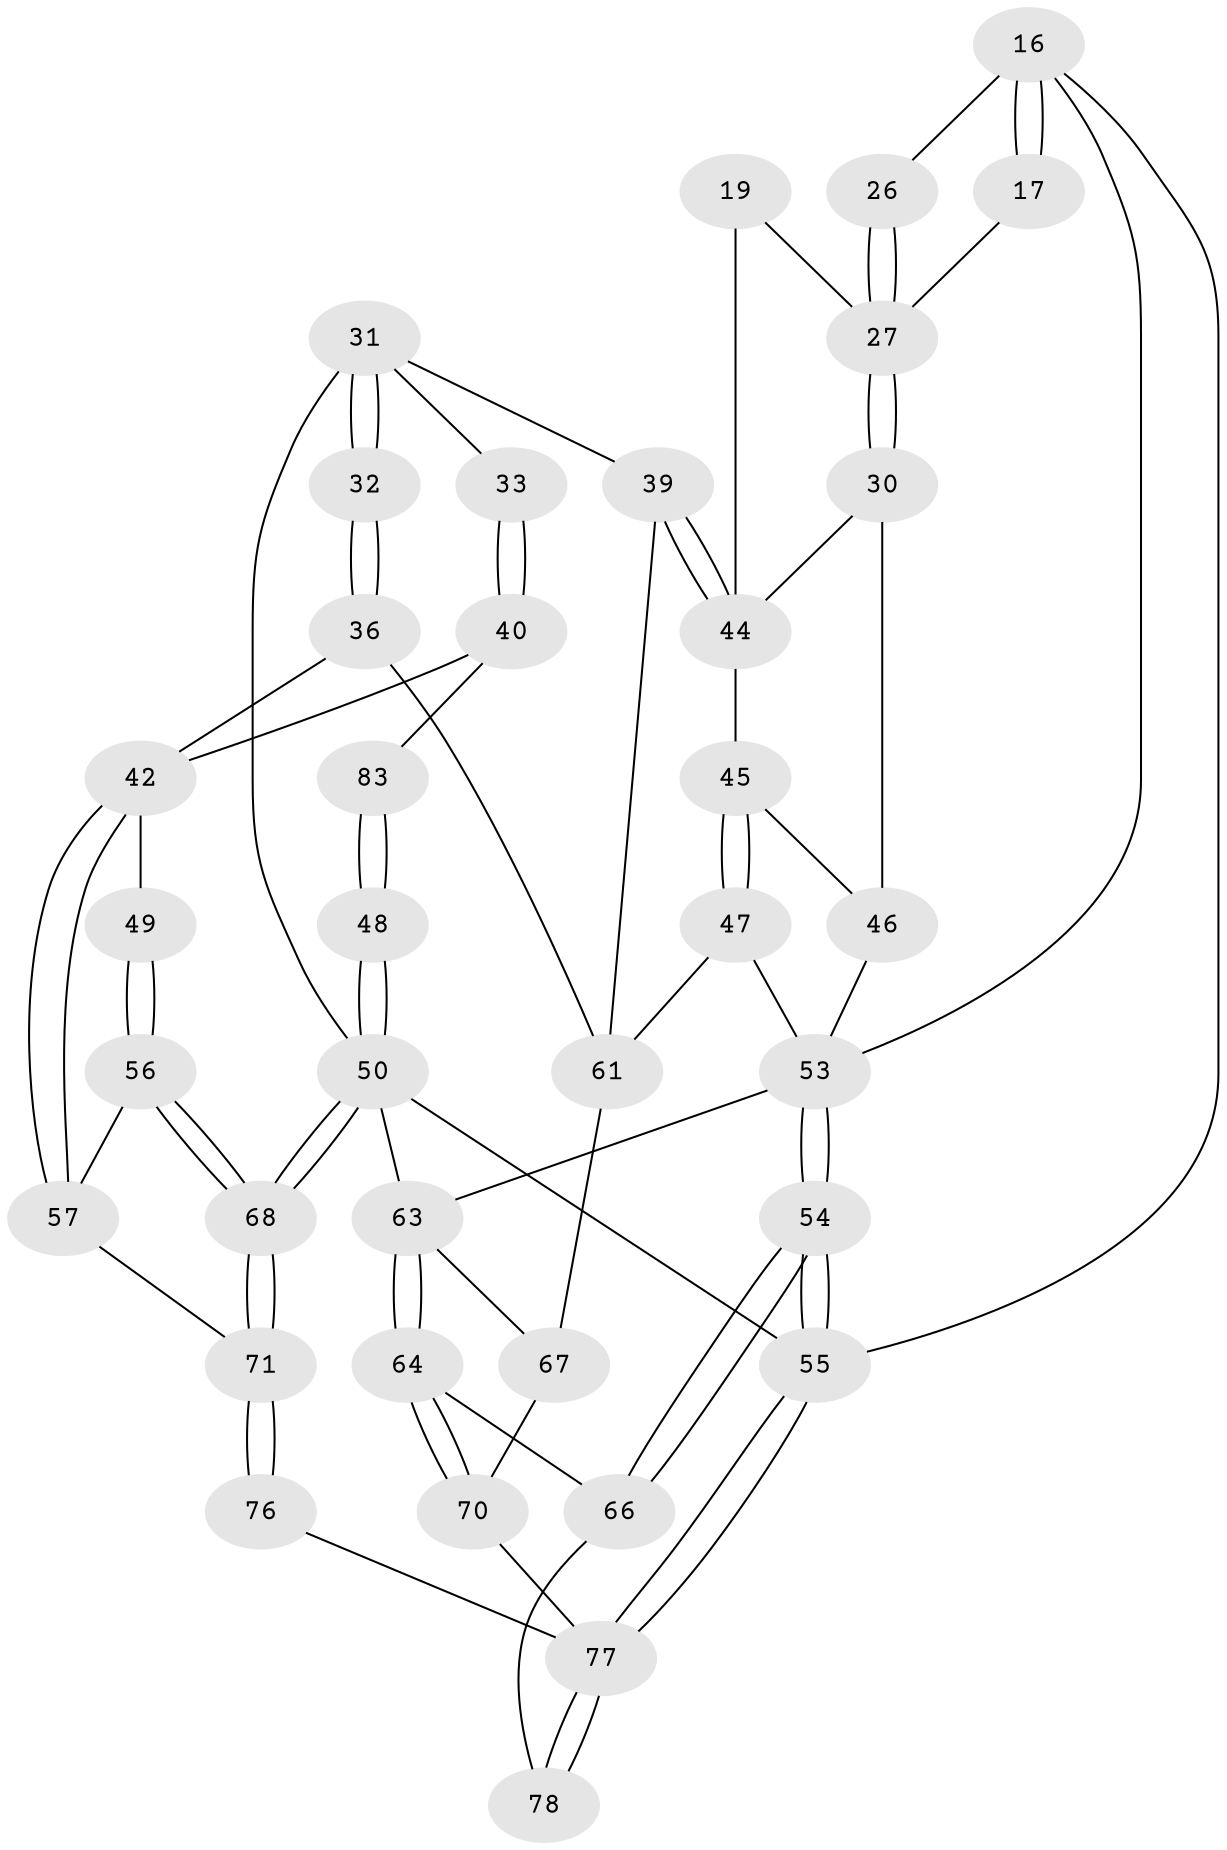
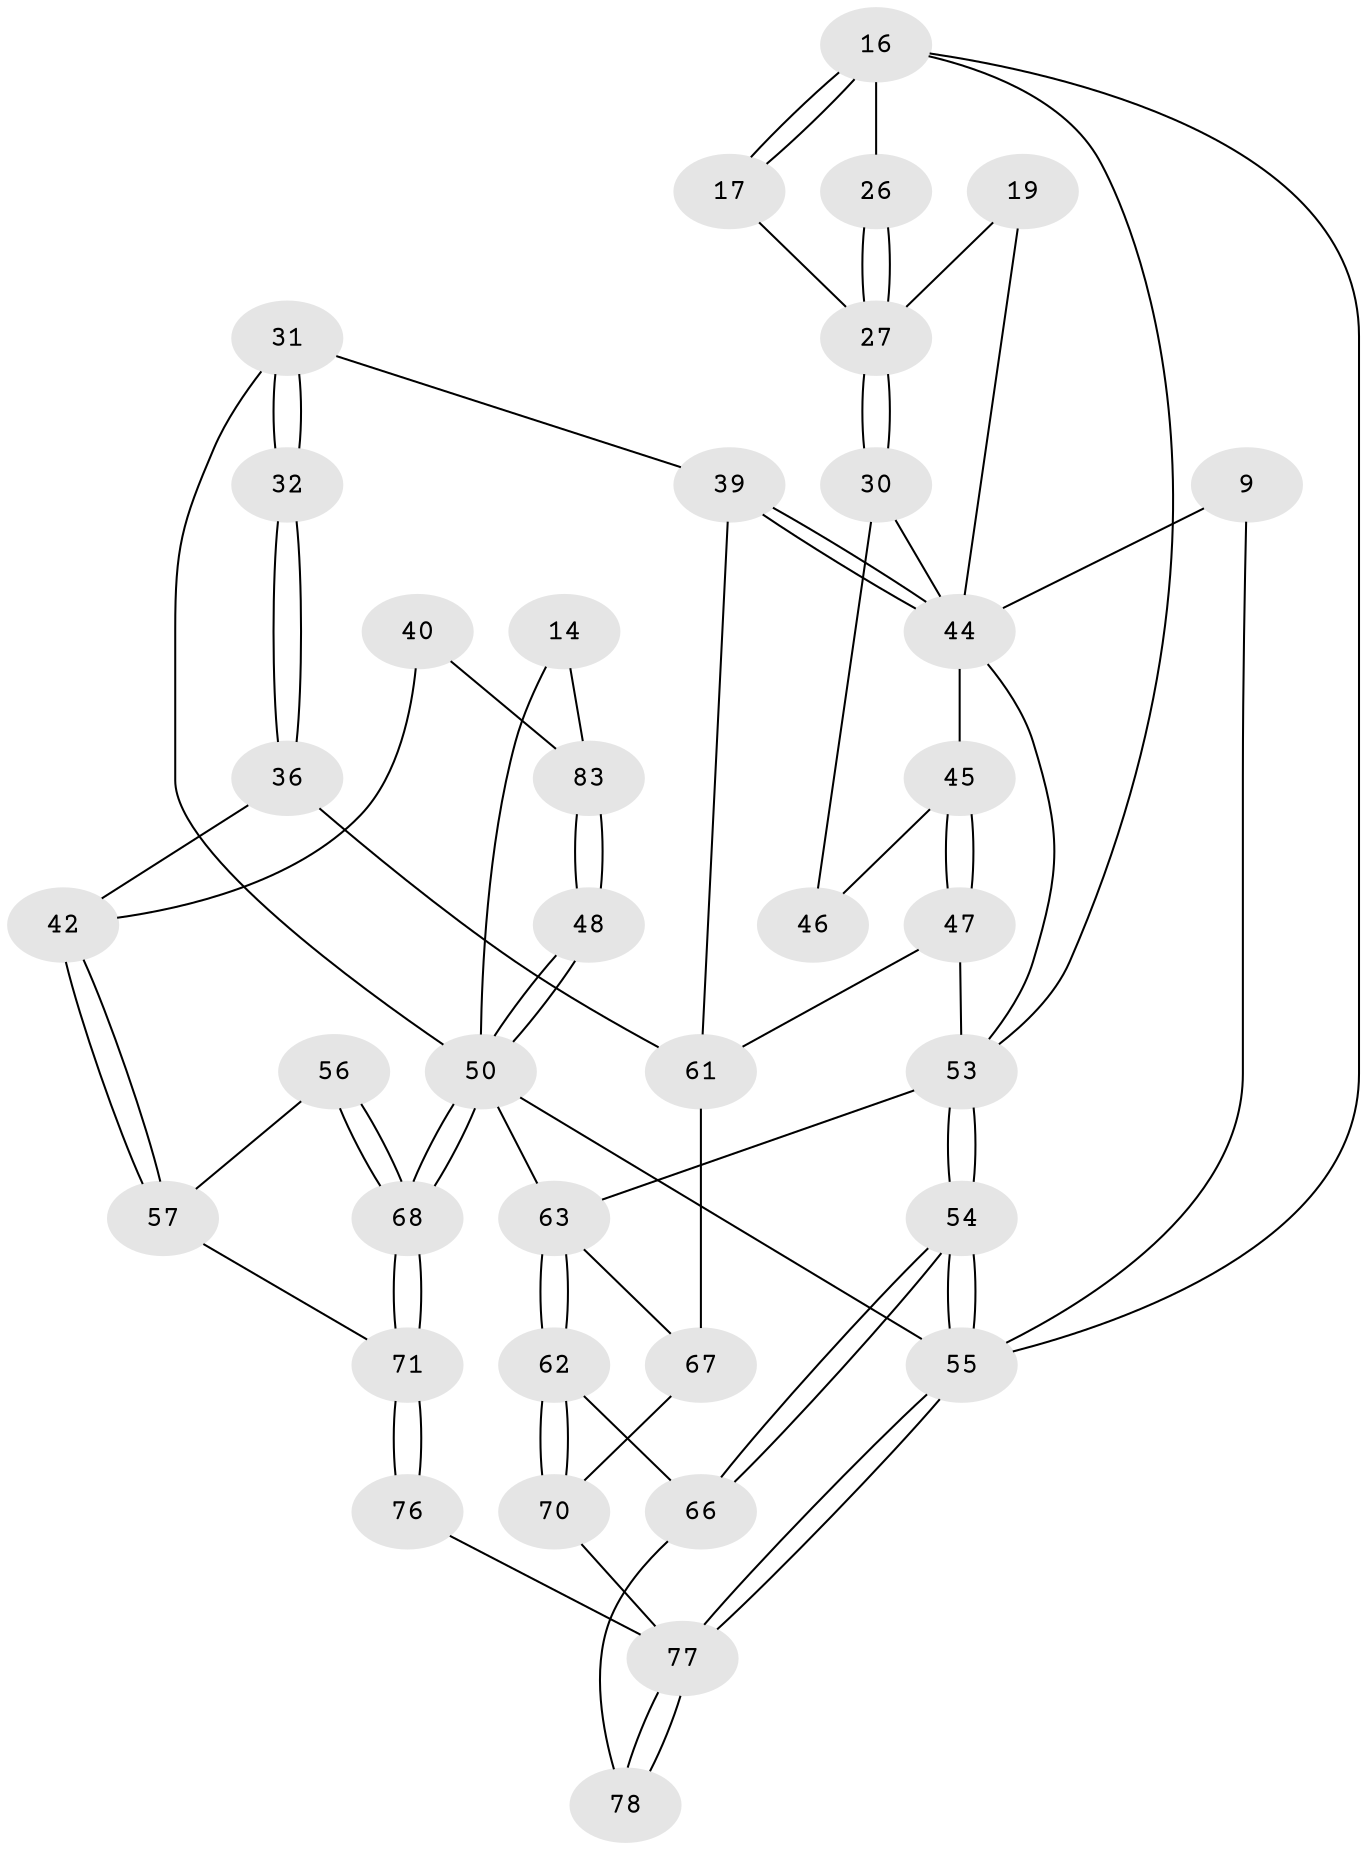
node "33": removed
node "9": added
node "14": added
node "49": removed
edge "46" -- "53": now "44" -- "53"
node "64": label "64" -> "62"
